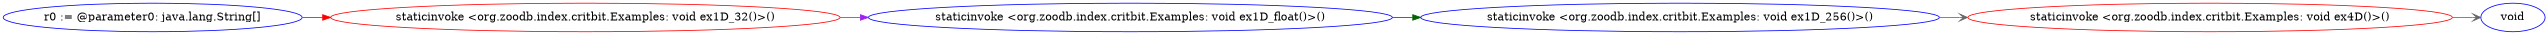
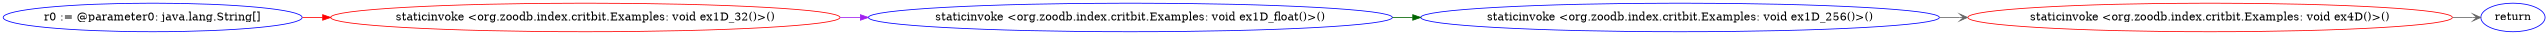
node "void": label "void" -> "return"
